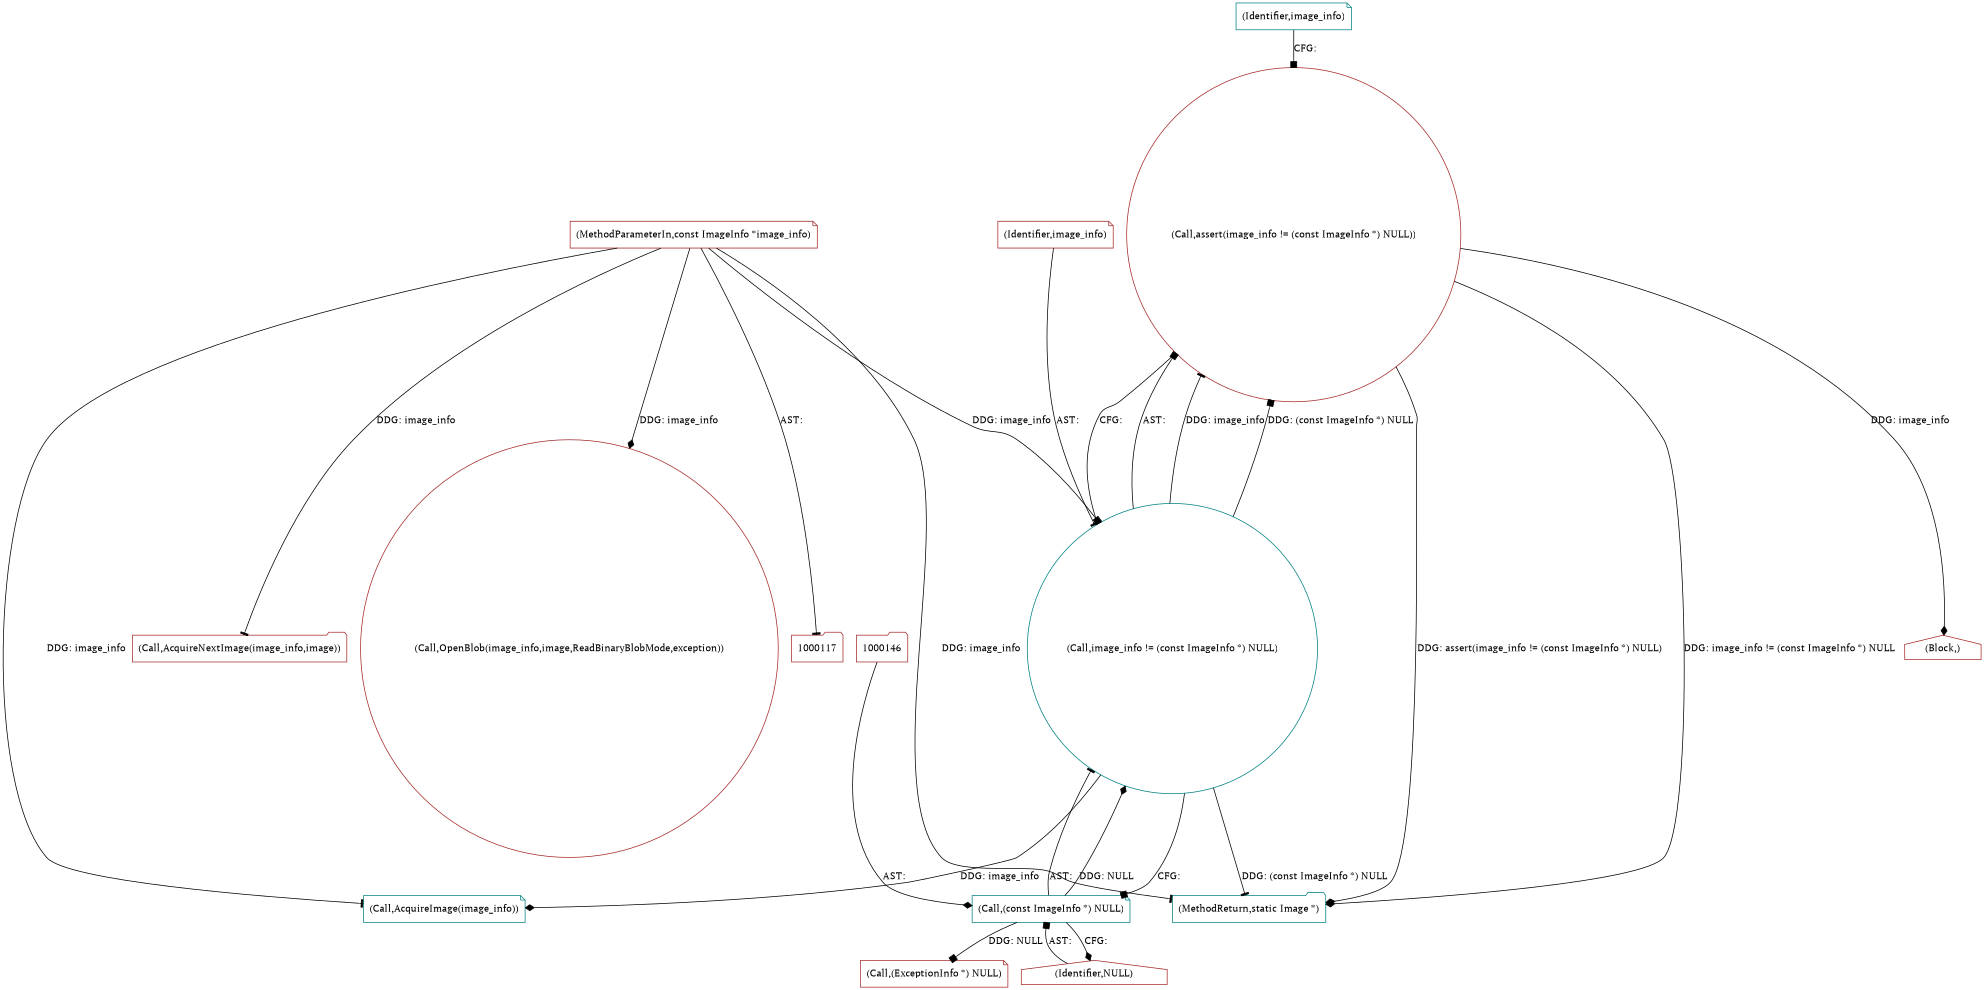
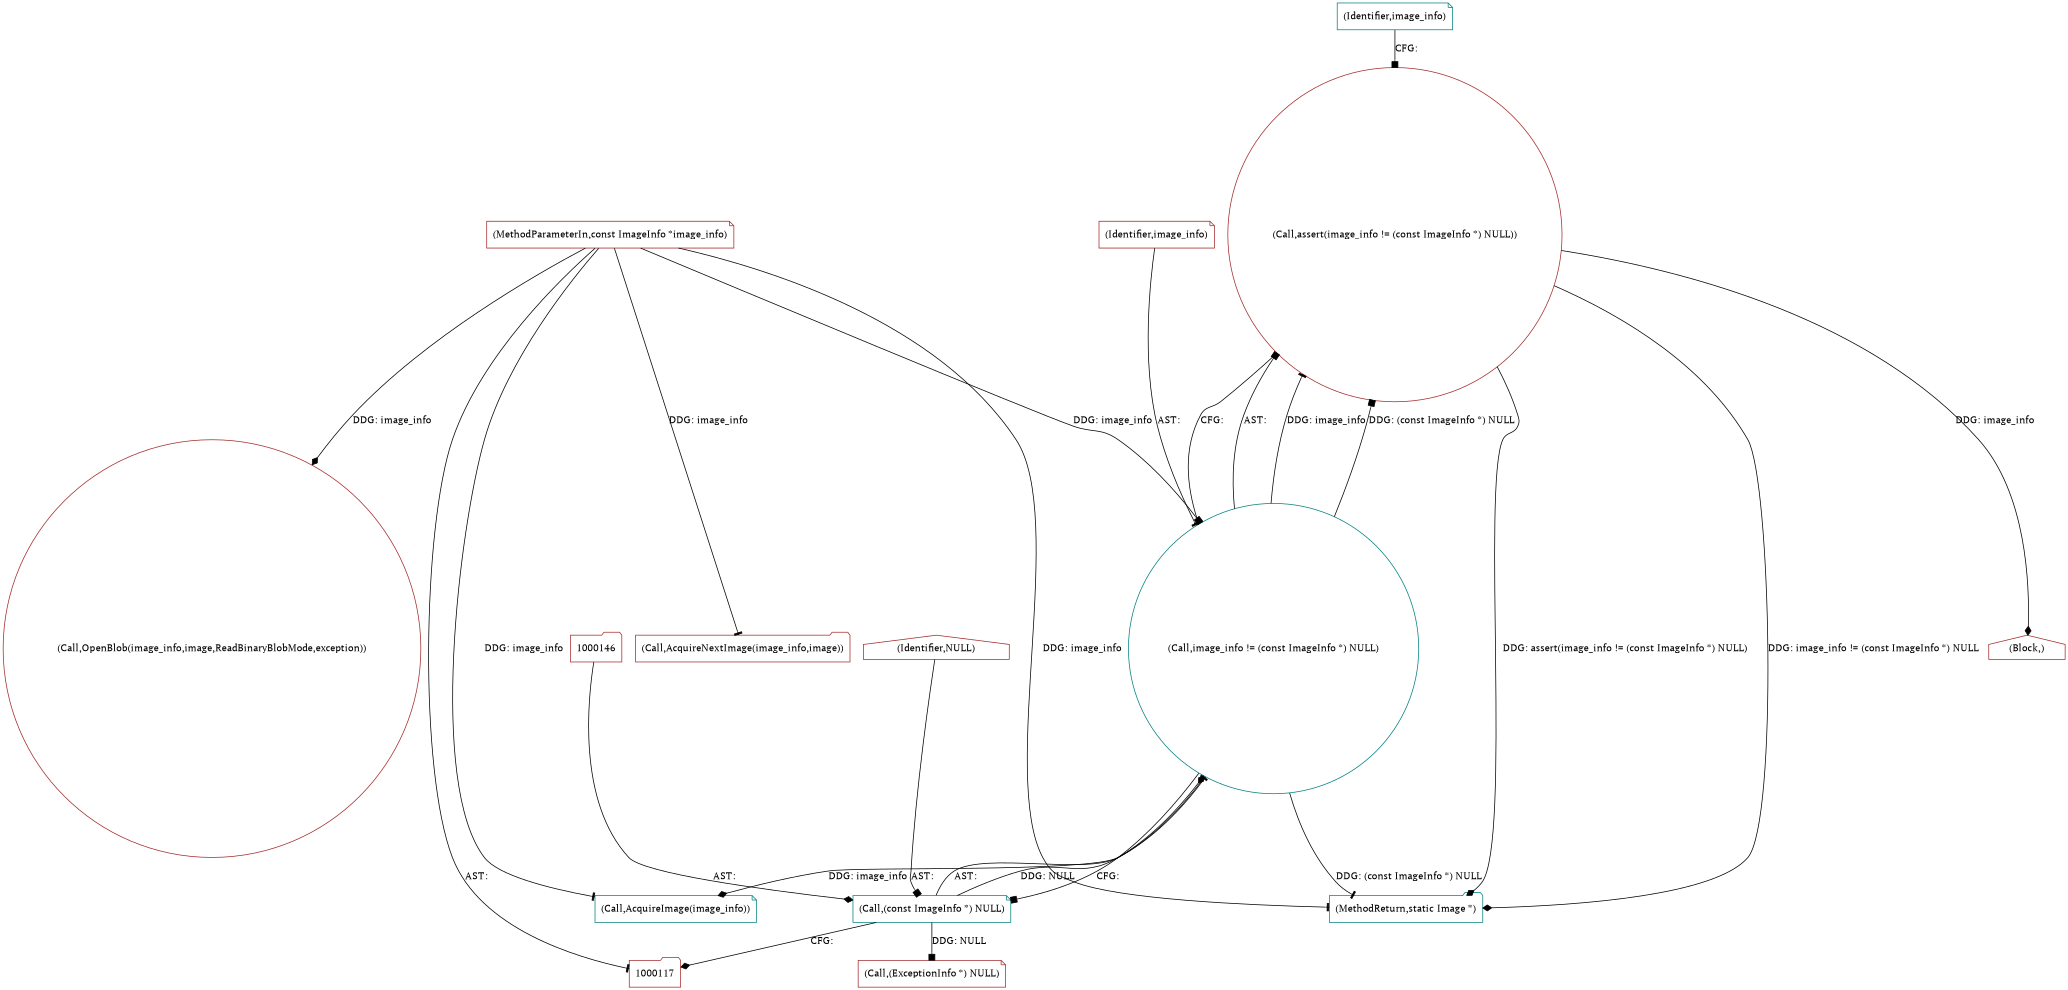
edge "(Call,(const ImageInfo *) NULL)" -> "(Identifier,NULL)": now "(Call,(const ImageInfo *) NULL)" -> "1000117"
